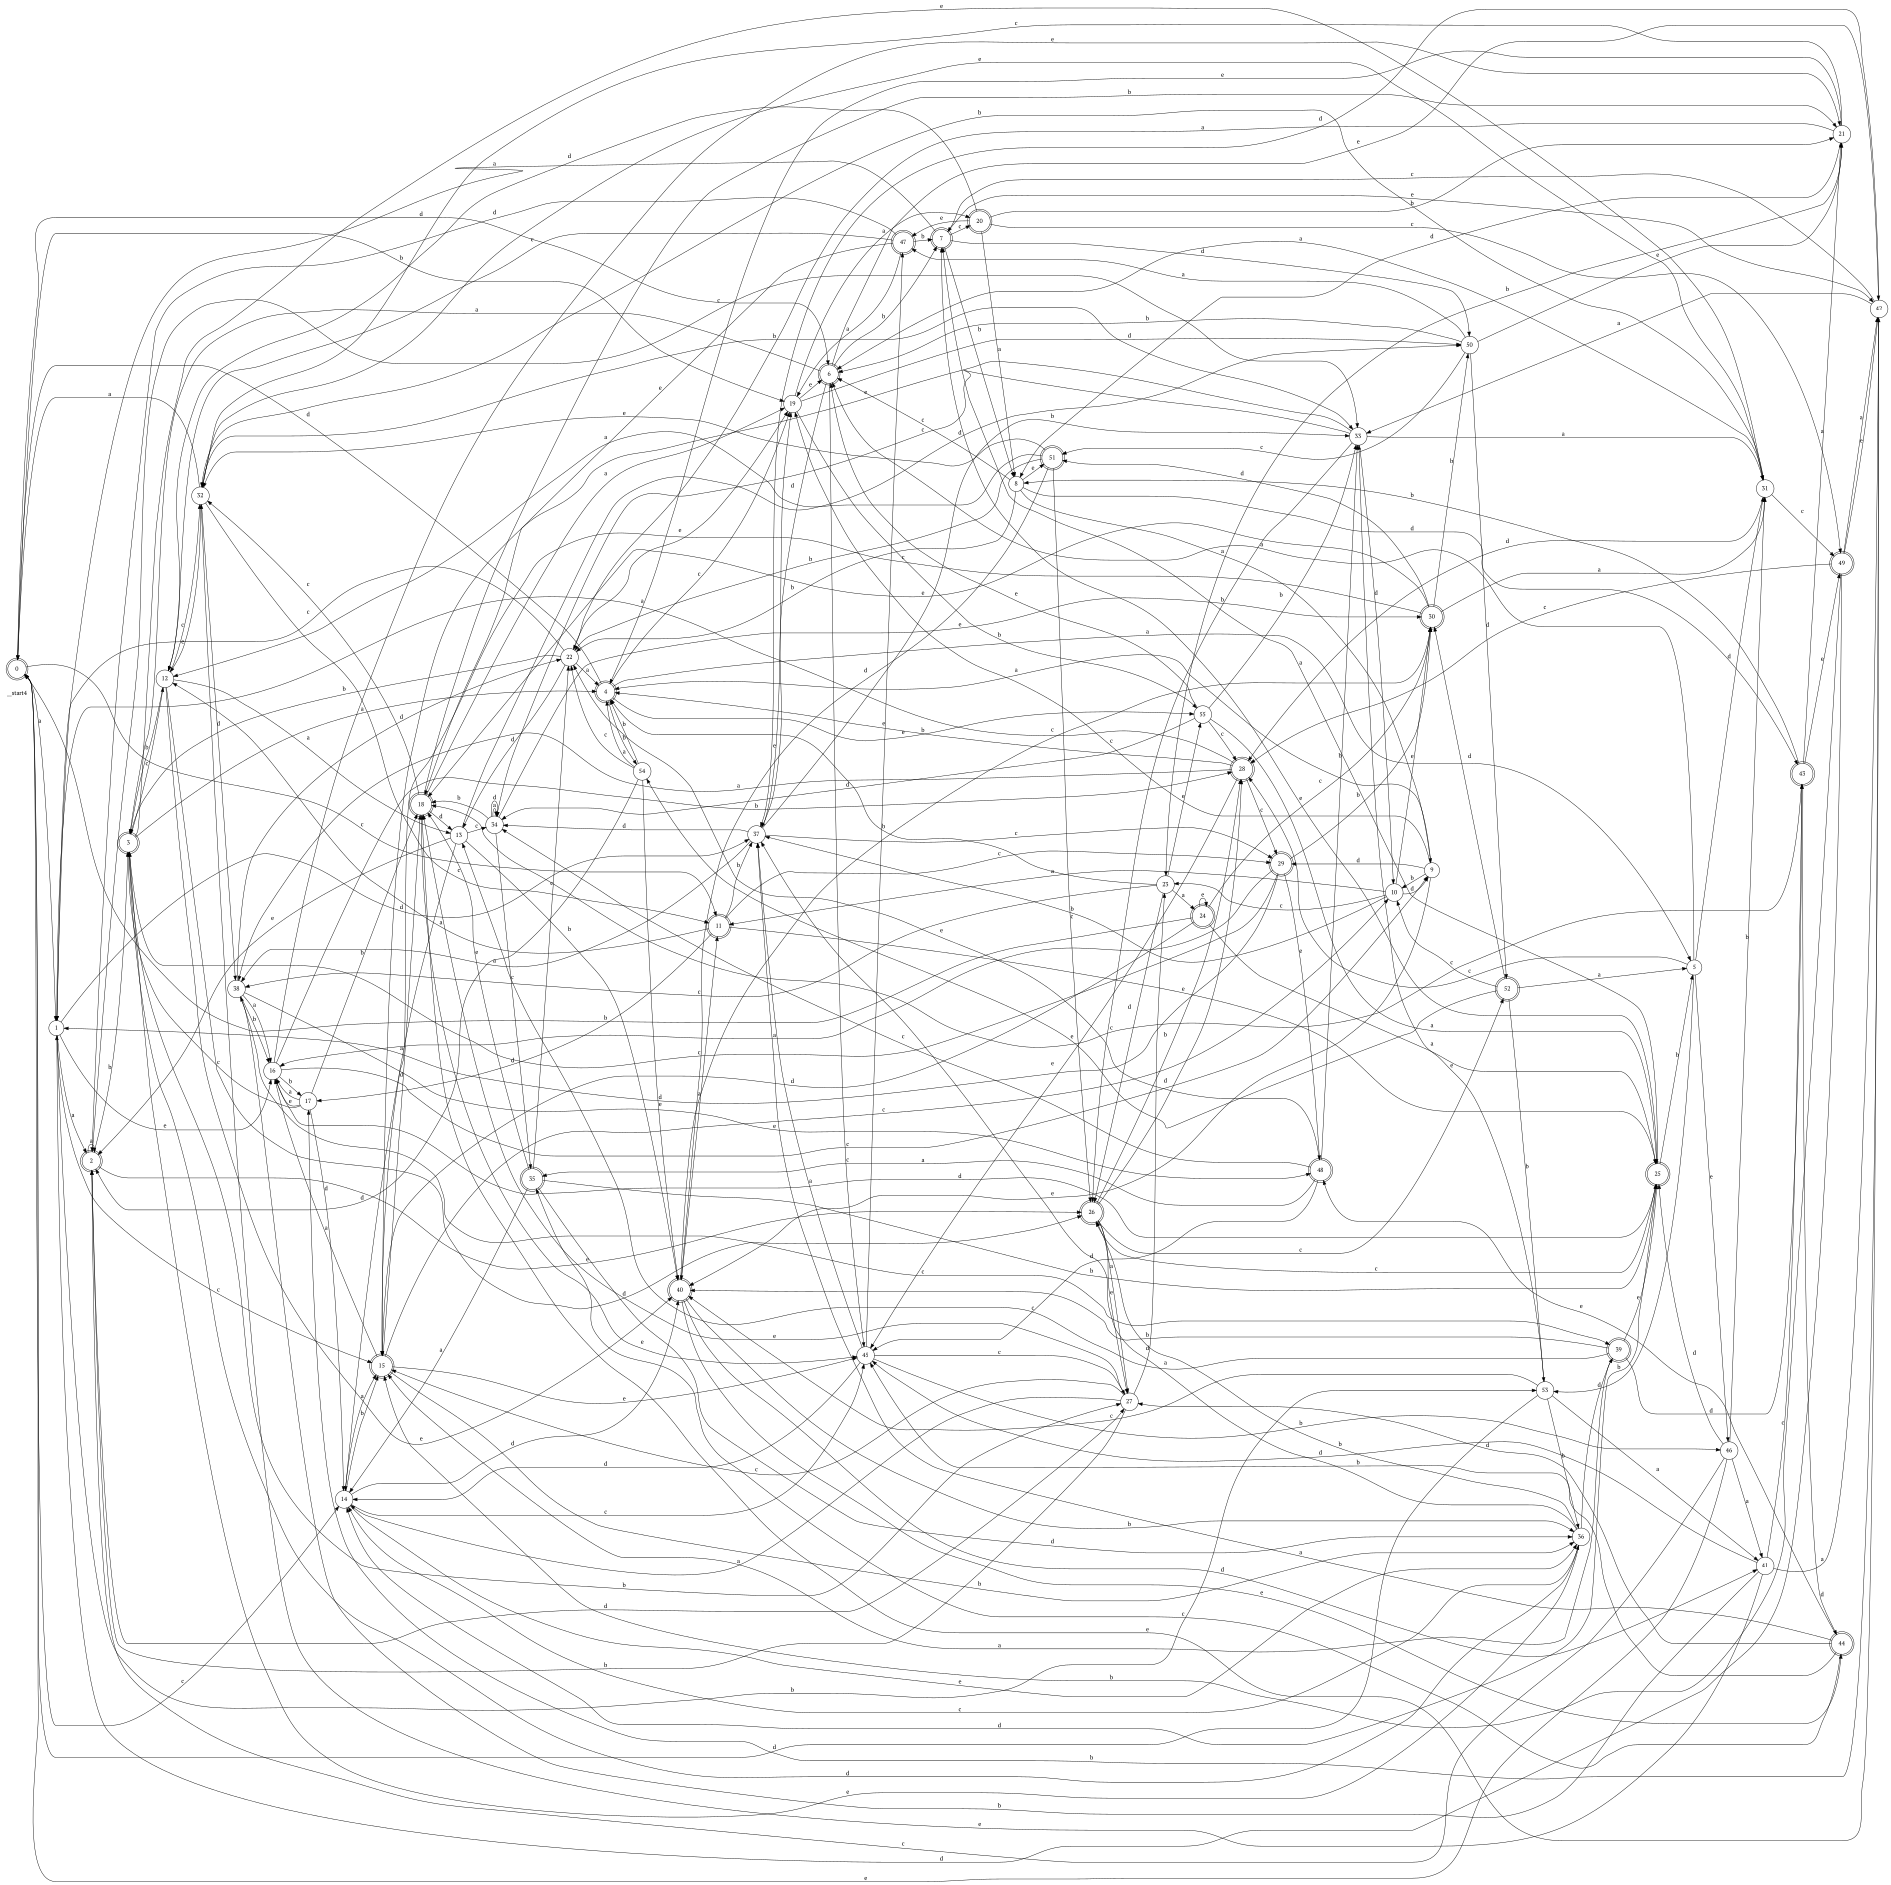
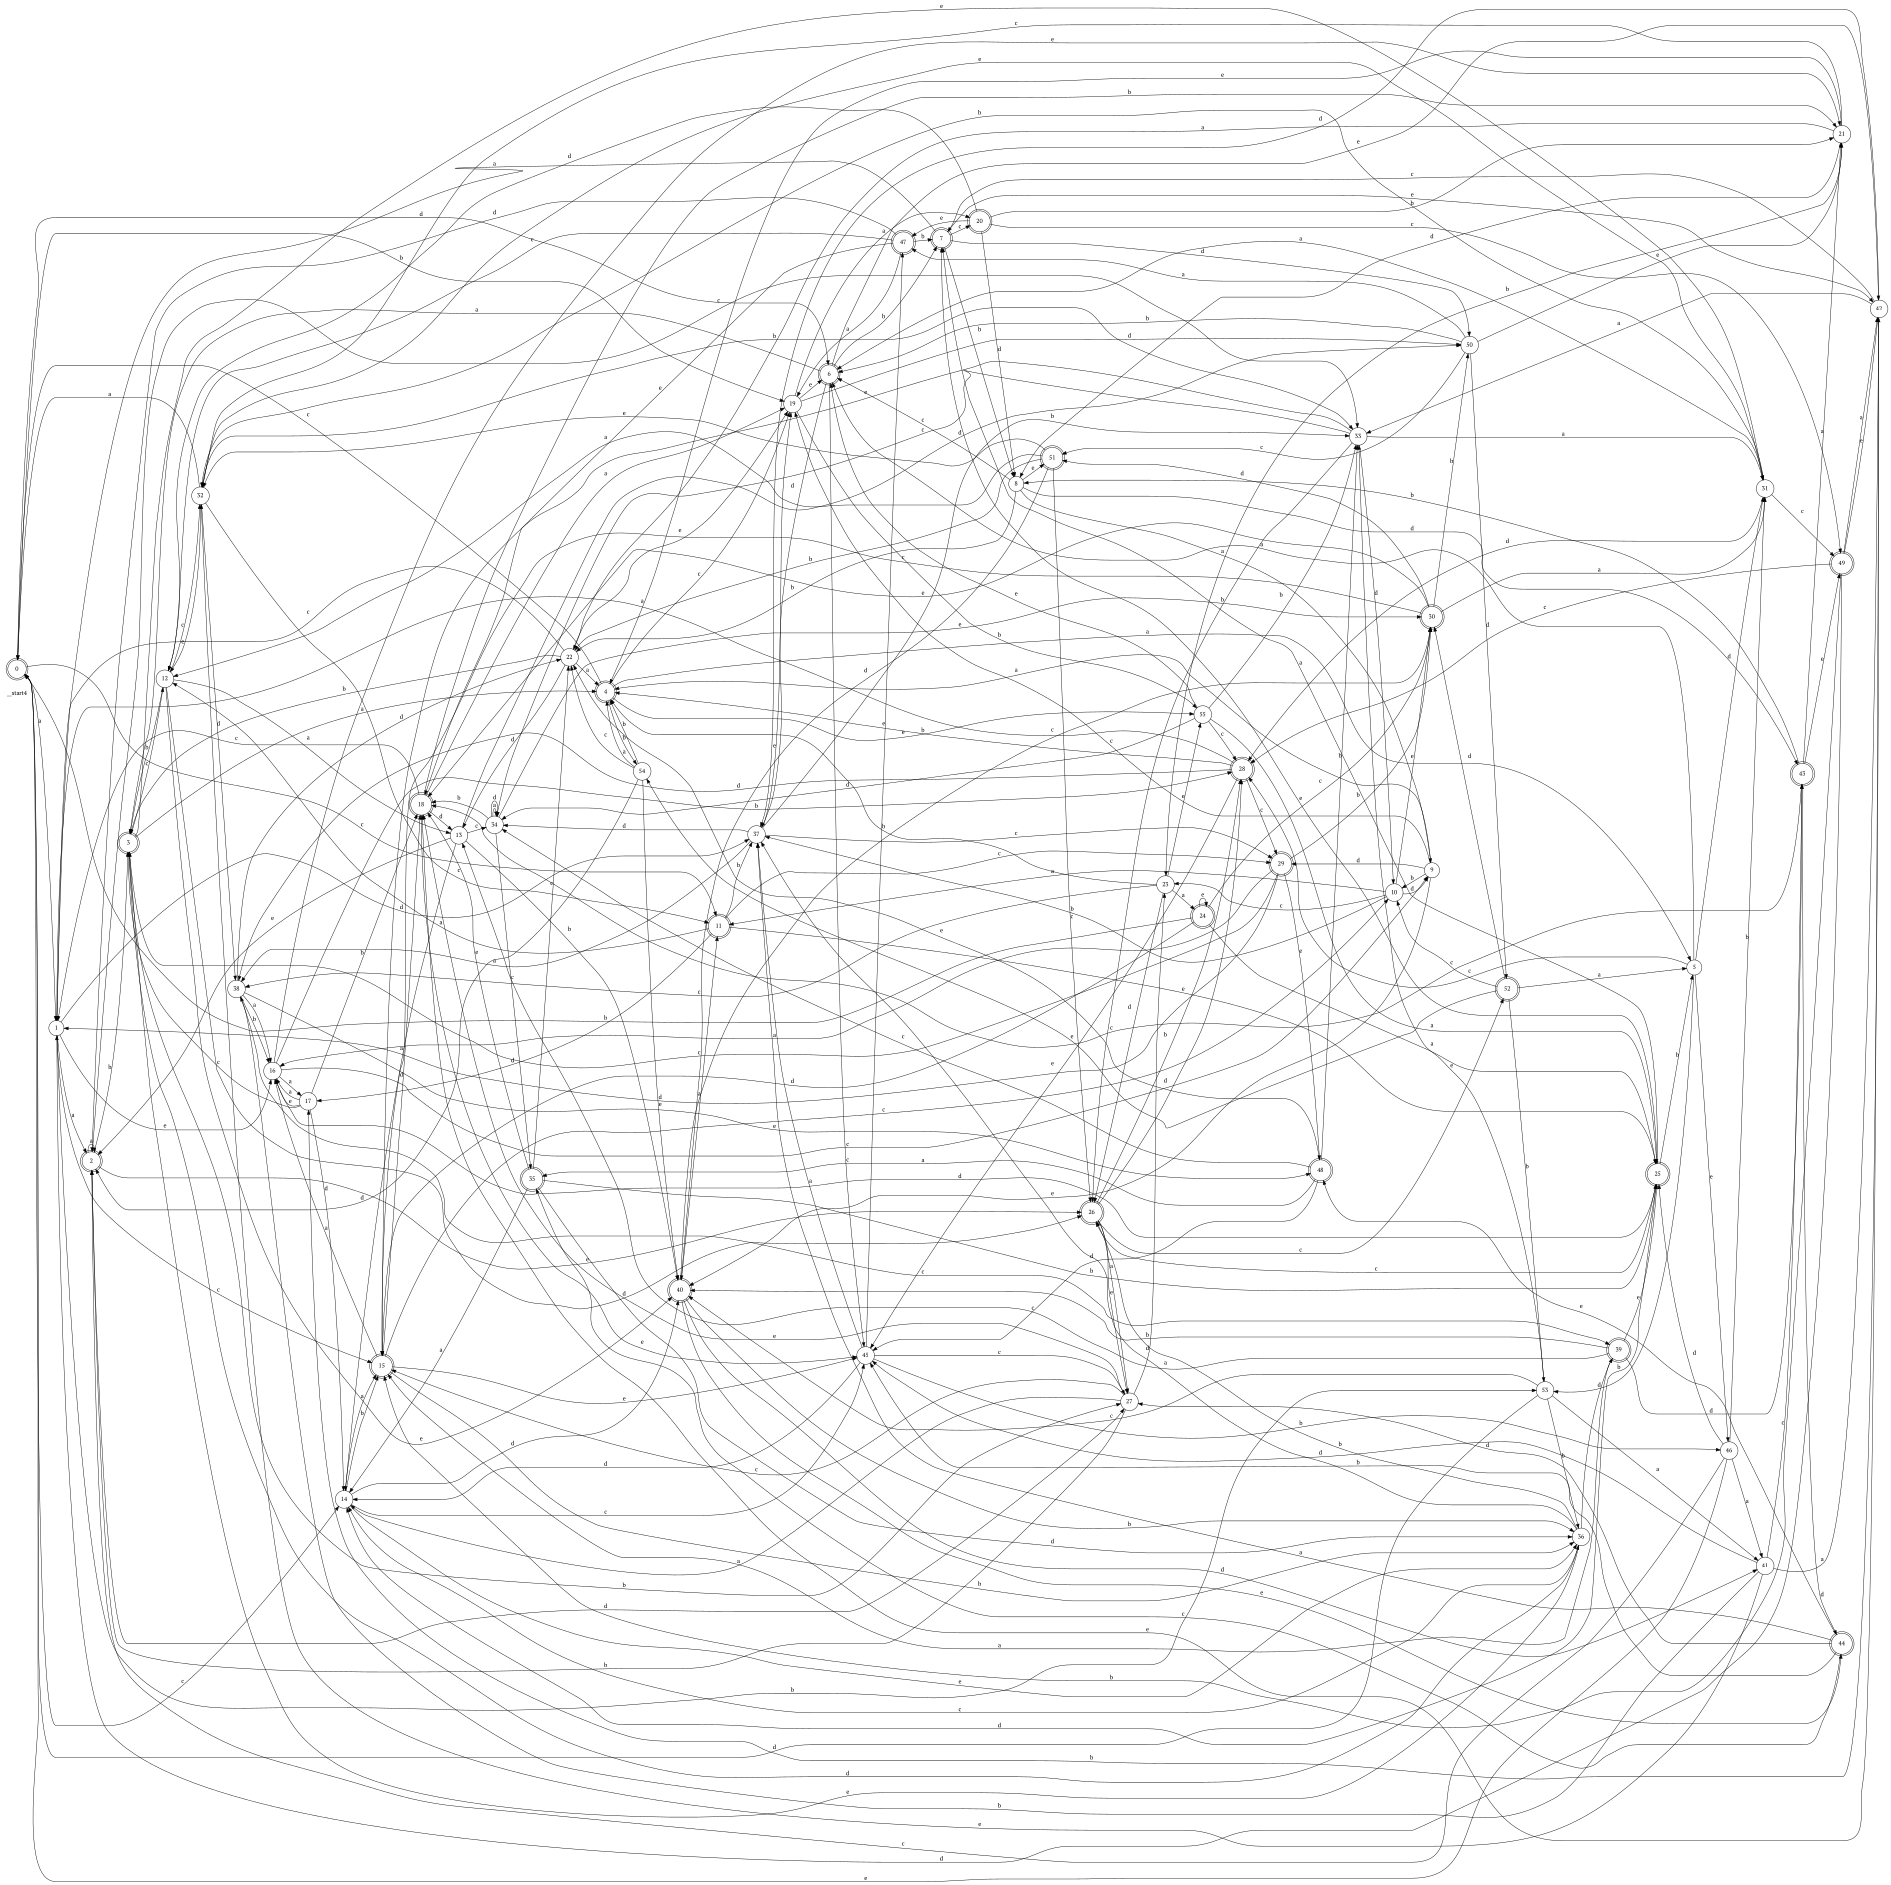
edge "20" -> "8": label "a" -> "d"
edge "4" -> "0": label "d" -> "c"
edge "18" -> "32": now "18" -> "1"
edge "28" -> "38": label "a" -> "d"
edge "16" -> "17": label "b" -> "a"
